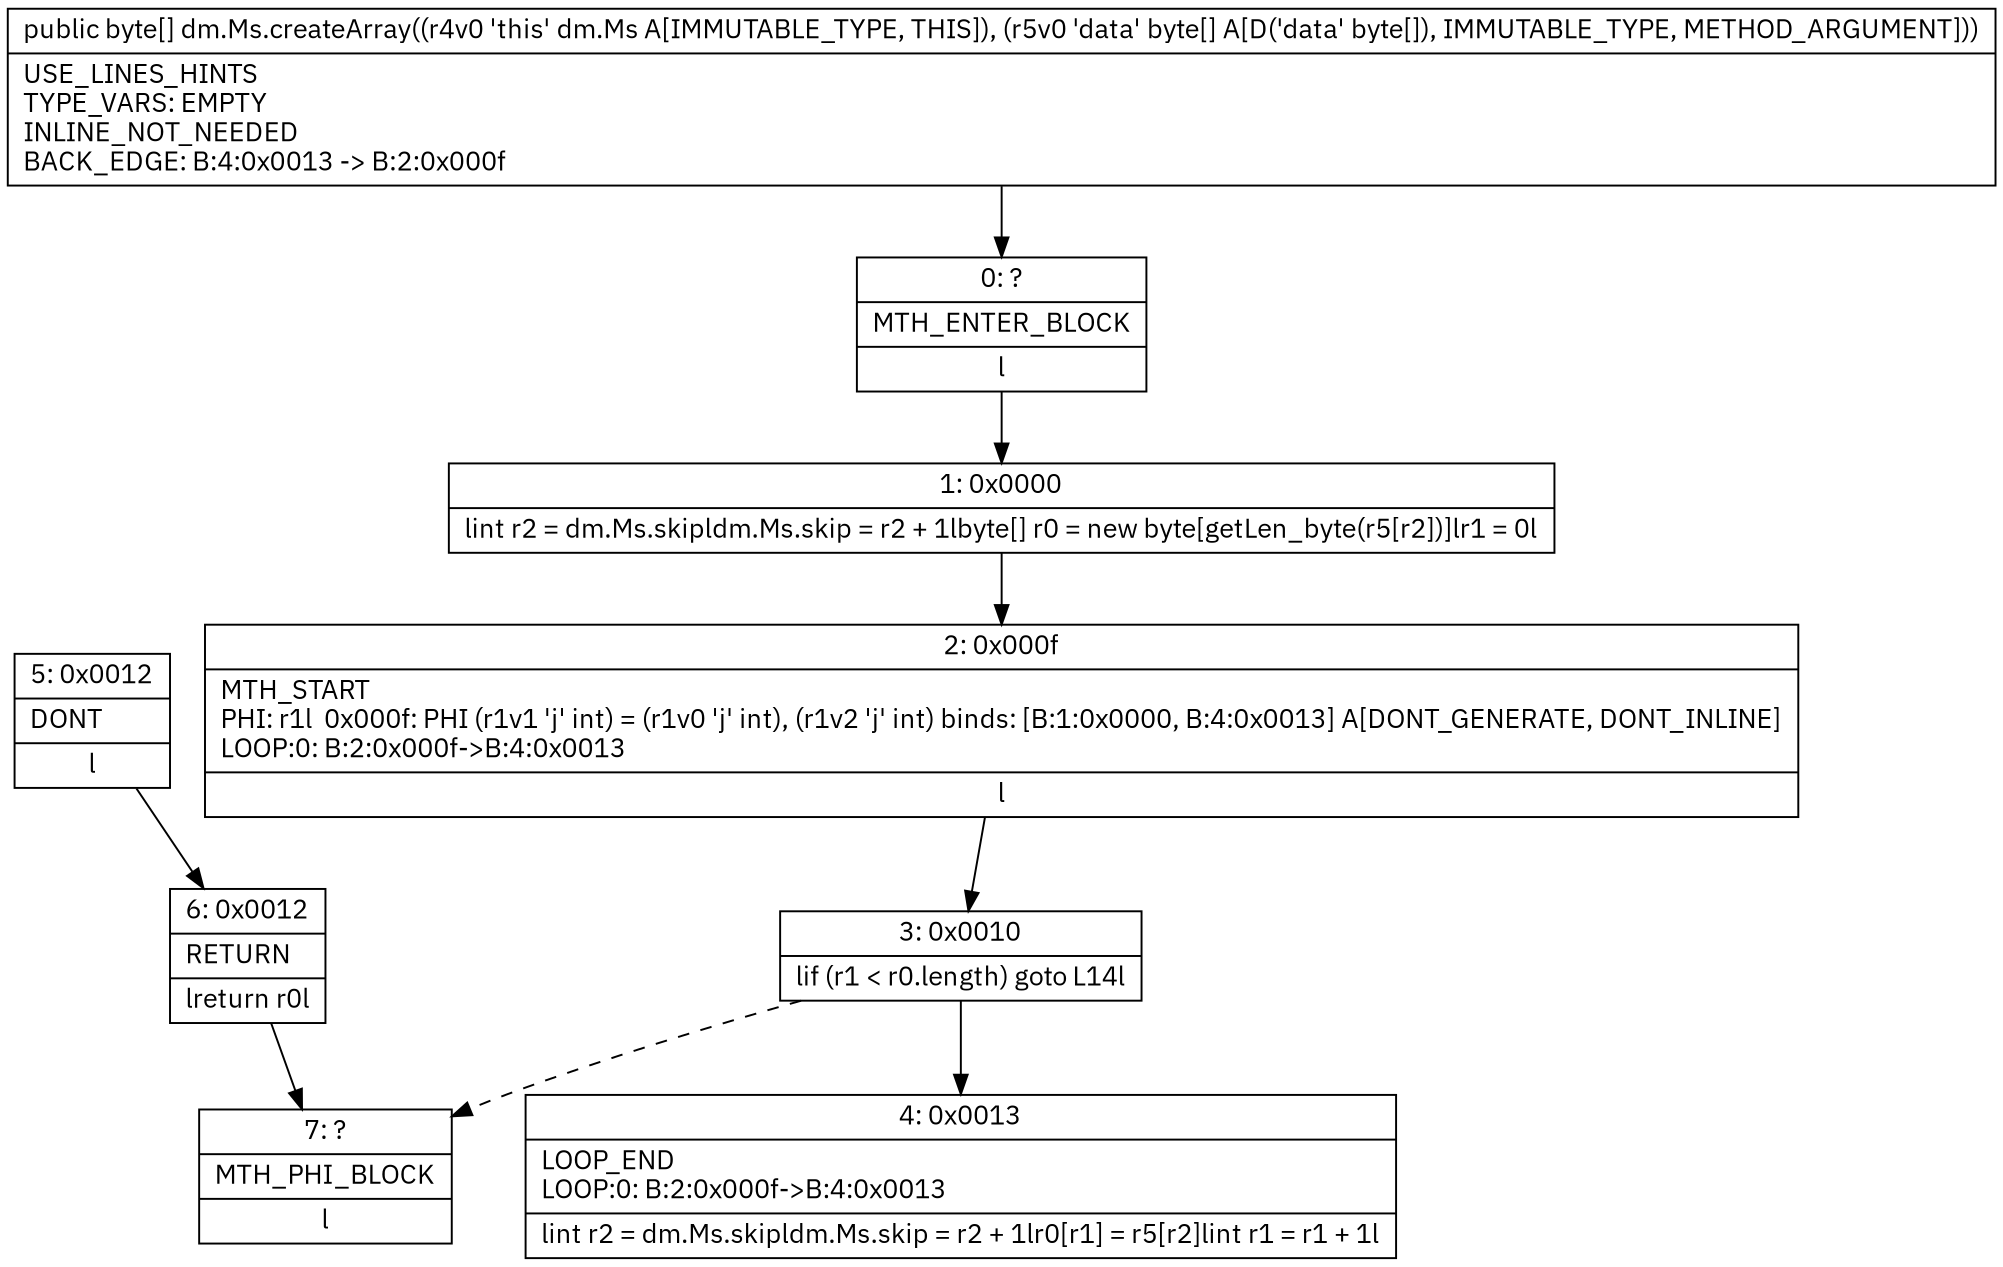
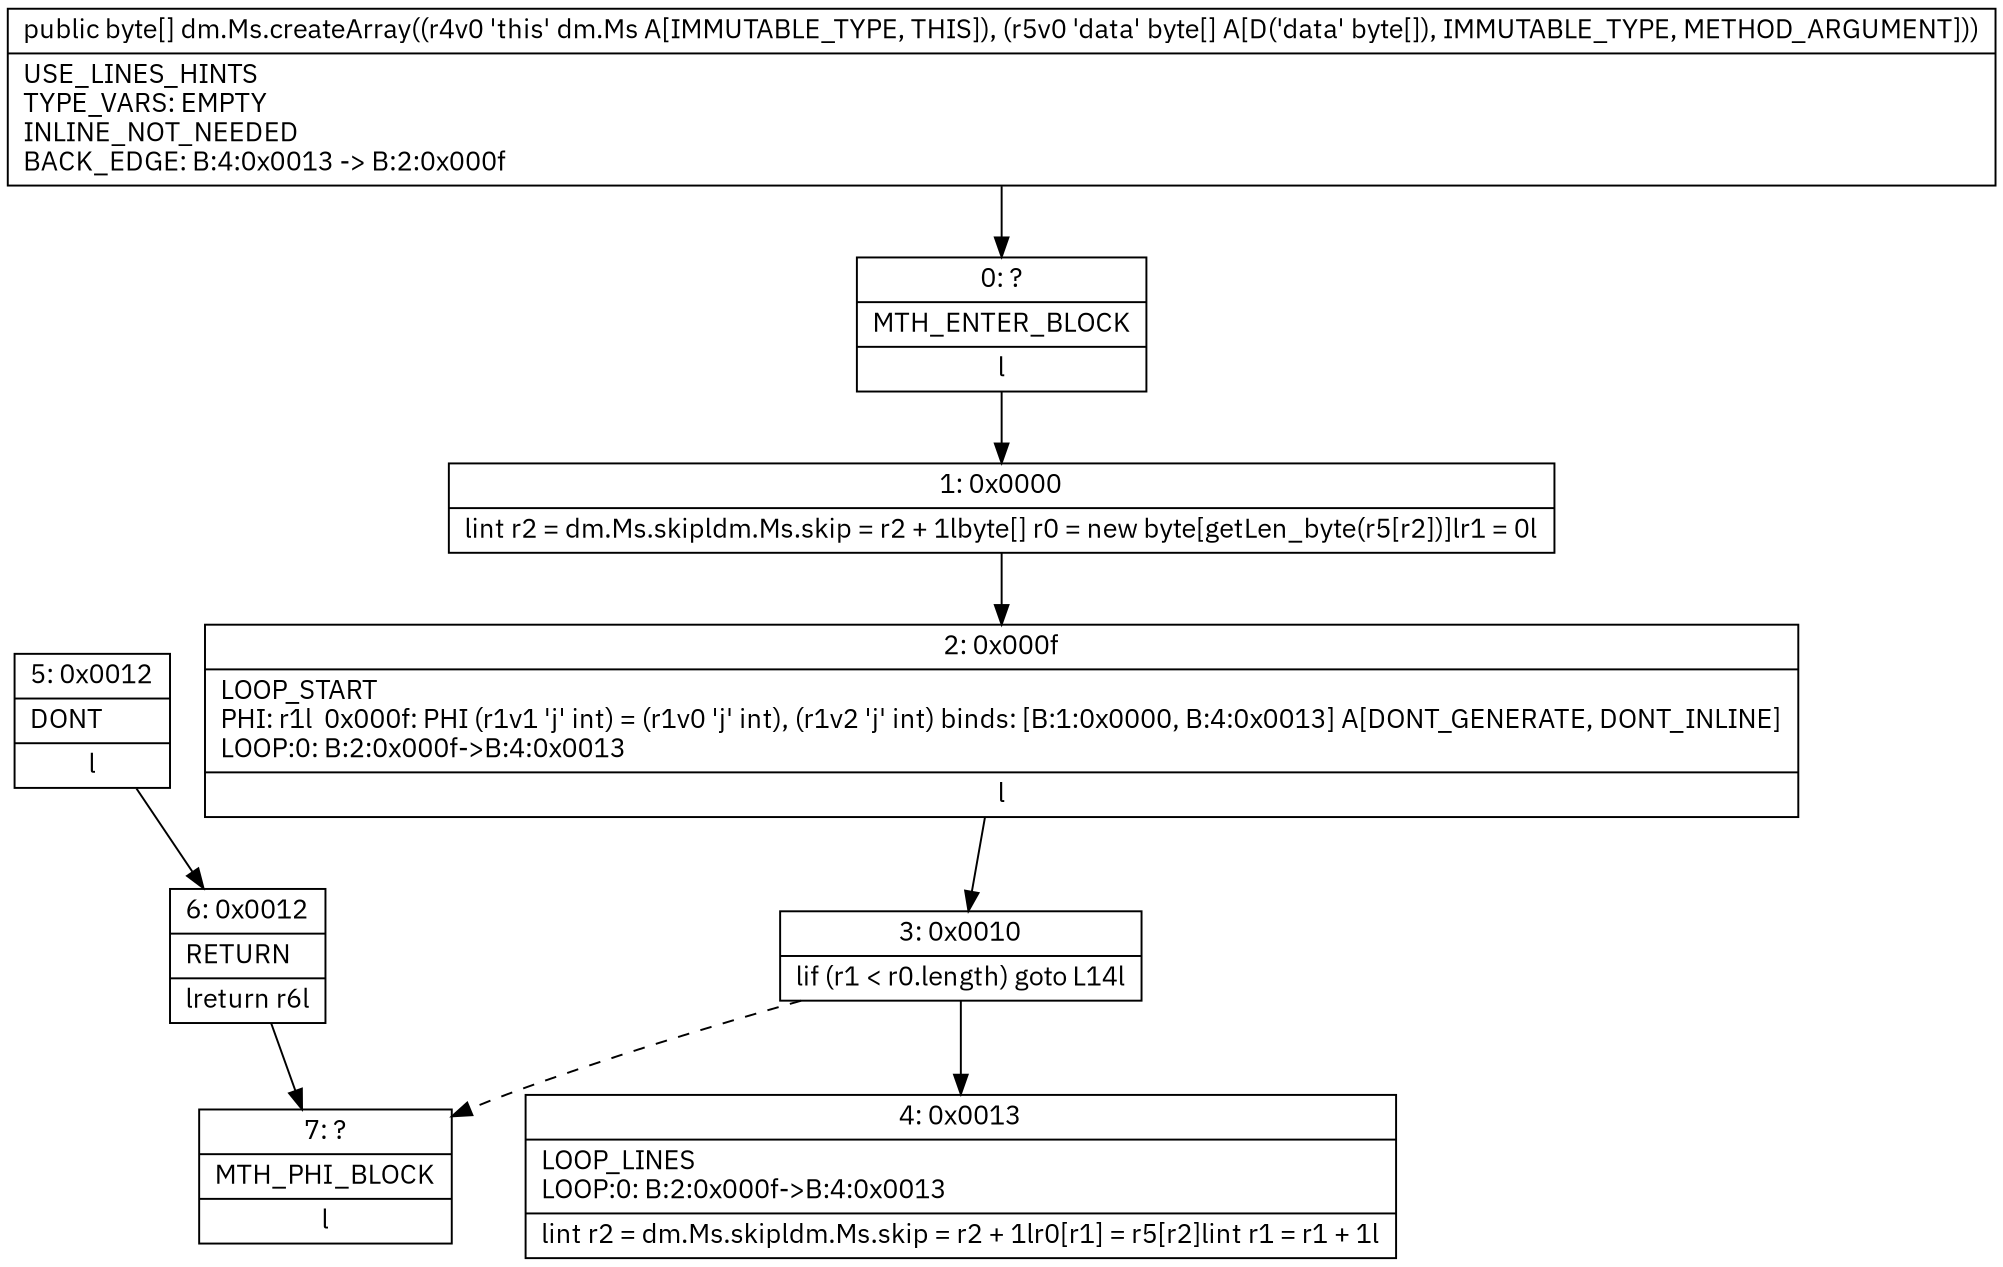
node "2: 0x000f": text "MTH_START" -> "LOOP_START"
node "6: 0x0012": text "lreturn r0l" -> "lreturn r6l"
node "4: 0x0013": text "LOOP_END" -> "LOOP_LINES"
